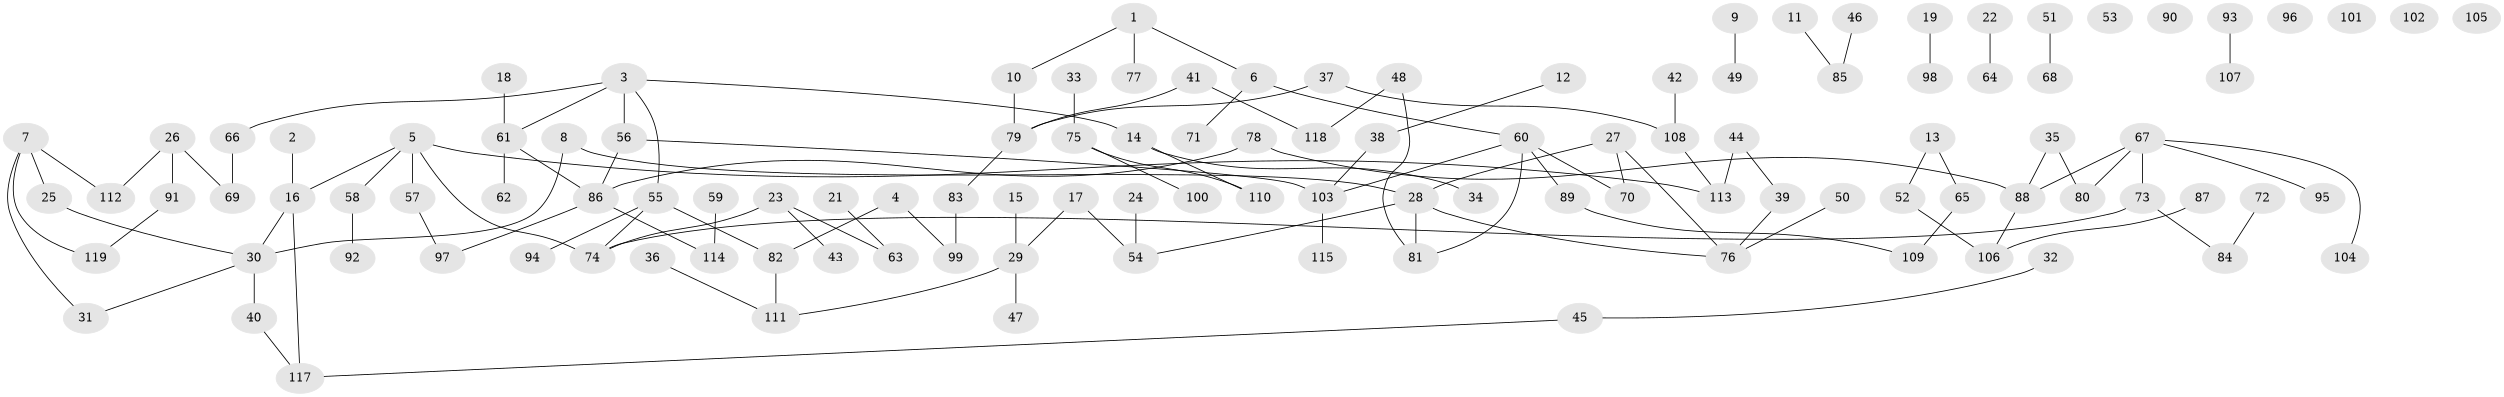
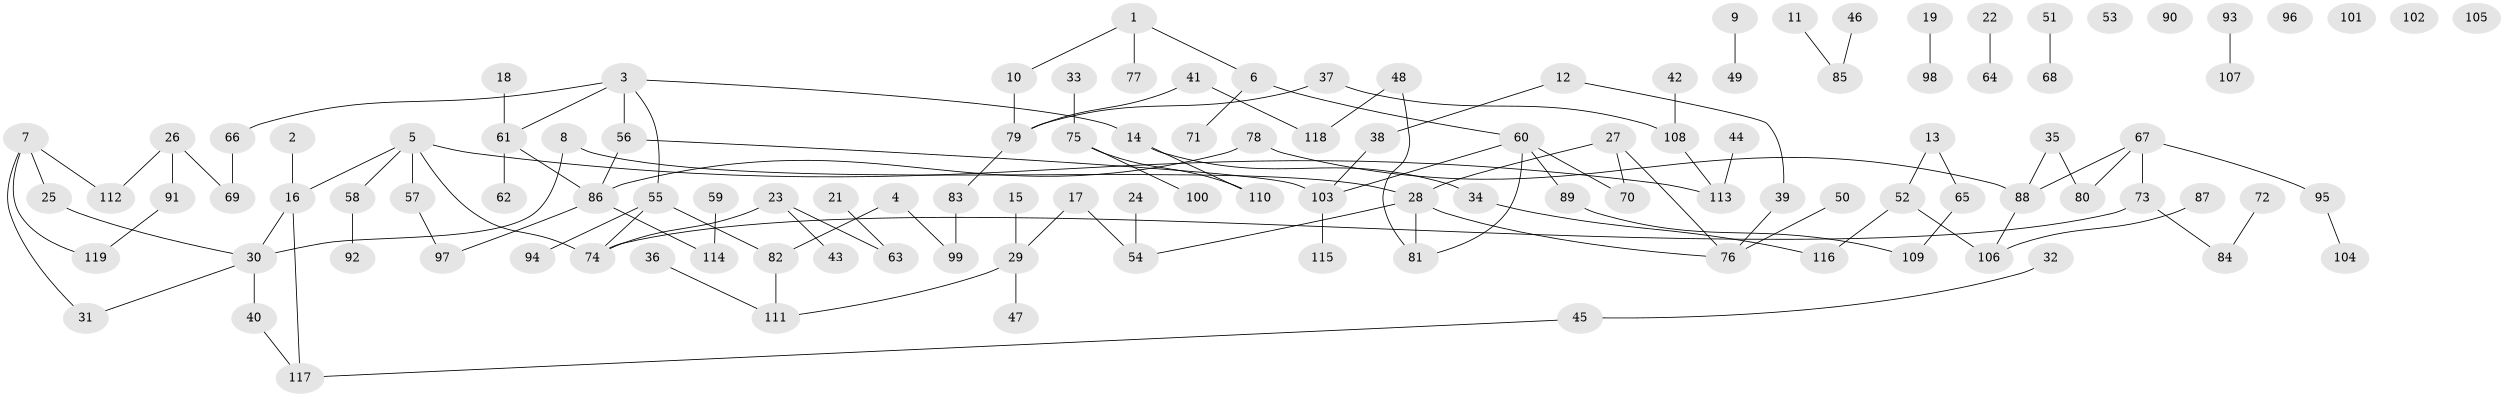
edge "67" -- "104": now "95" -- "104"
edge "44" -- "39": now "12" -- "39"
node "116": added
